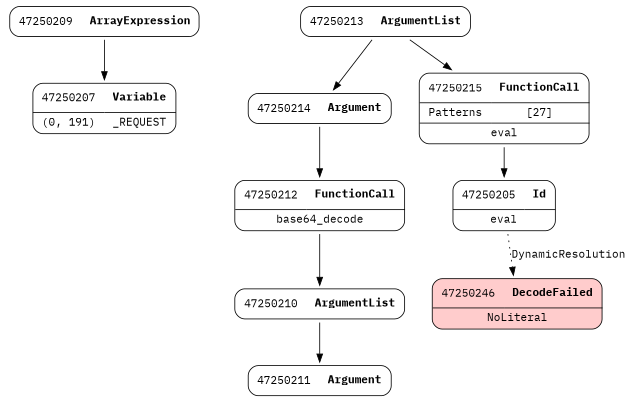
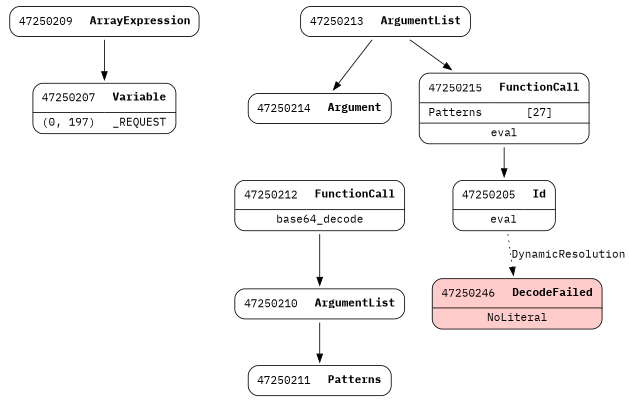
node "47250207": text "(0, 191)" -> "(0, 197)"
edge "47250214" -> "47250212": removed
node "47250211": text "Argument" -> "Patterns"
